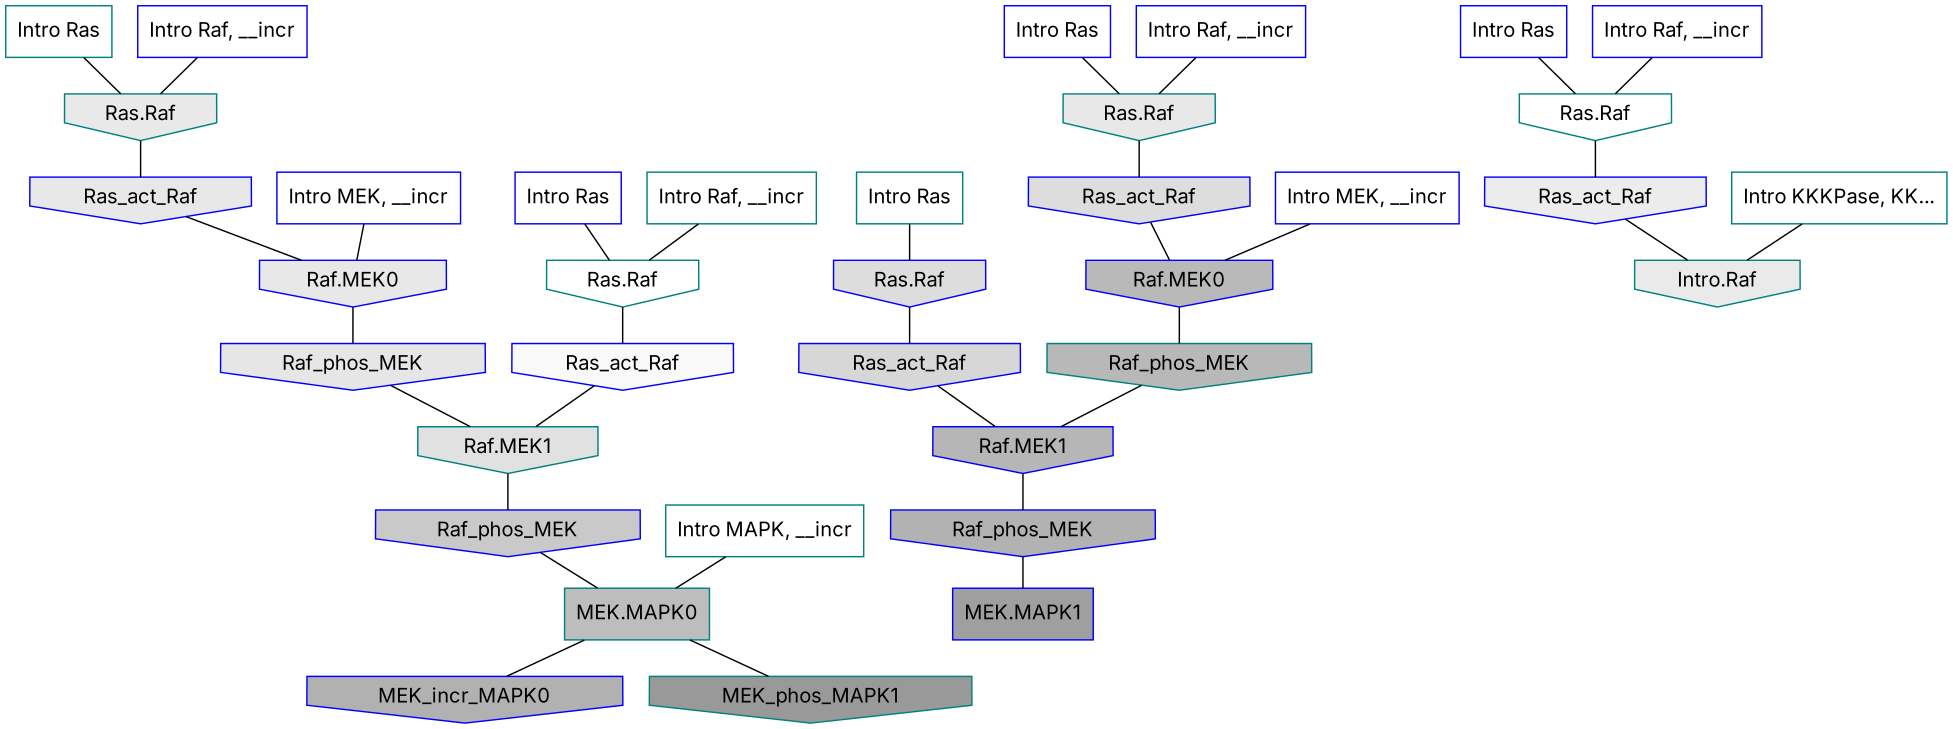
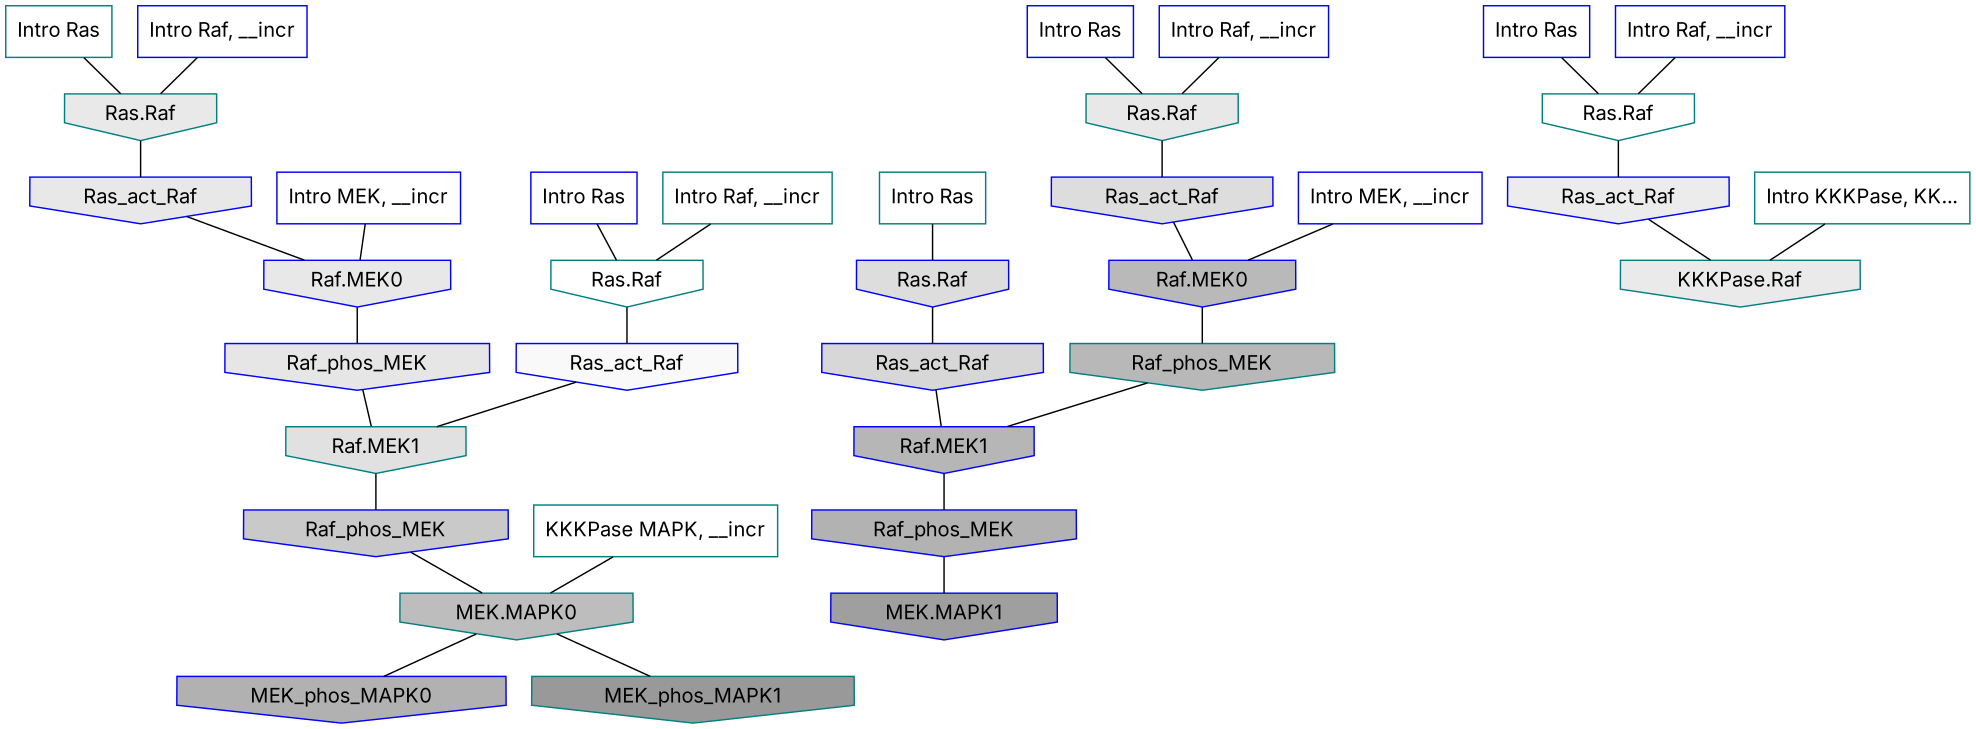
node "Intro.Raf": label "Intro.Raf" -> "KKKPase.Raf"
node "Intro MAPK, __incr": label "Intro MAPK, __incr" -> "KKKPase MAPK, __incr"
node "MEK.MAPK0": shape box -> invhouse
node "MEK.MAPK1": shape box -> invhouse
node "MEK_incr_MAPK0": label "MEK_incr_MAPK0" -> "MEK_phos_MAPK0"
